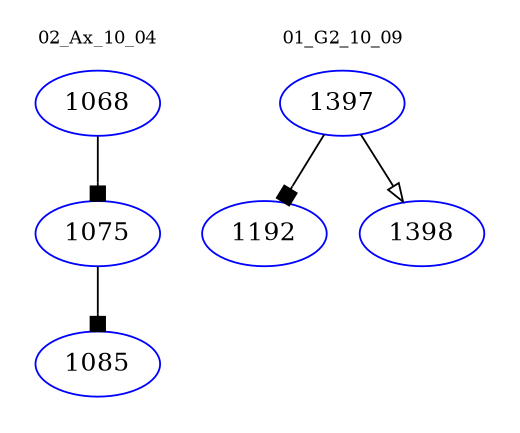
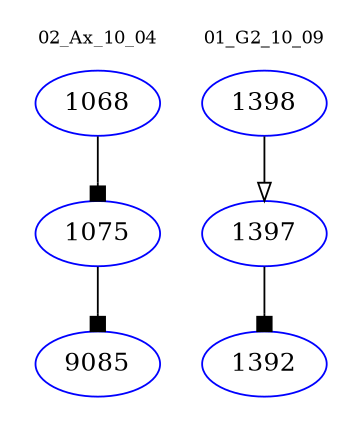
edge "1397" -> "1398": reversed
node "1192": label "1192" -> "1392"
node "1085": label "1085" -> "9085"
